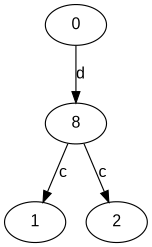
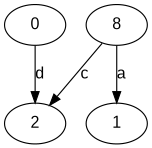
edge "0" -> "8": now "0" -> "2"
edge "8" -> "1": label "c" -> "a"
